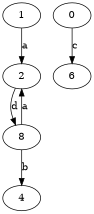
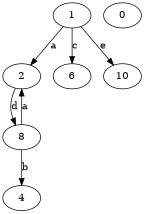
edge "0" -> "6": now "1" -> "6"
node "10": added
